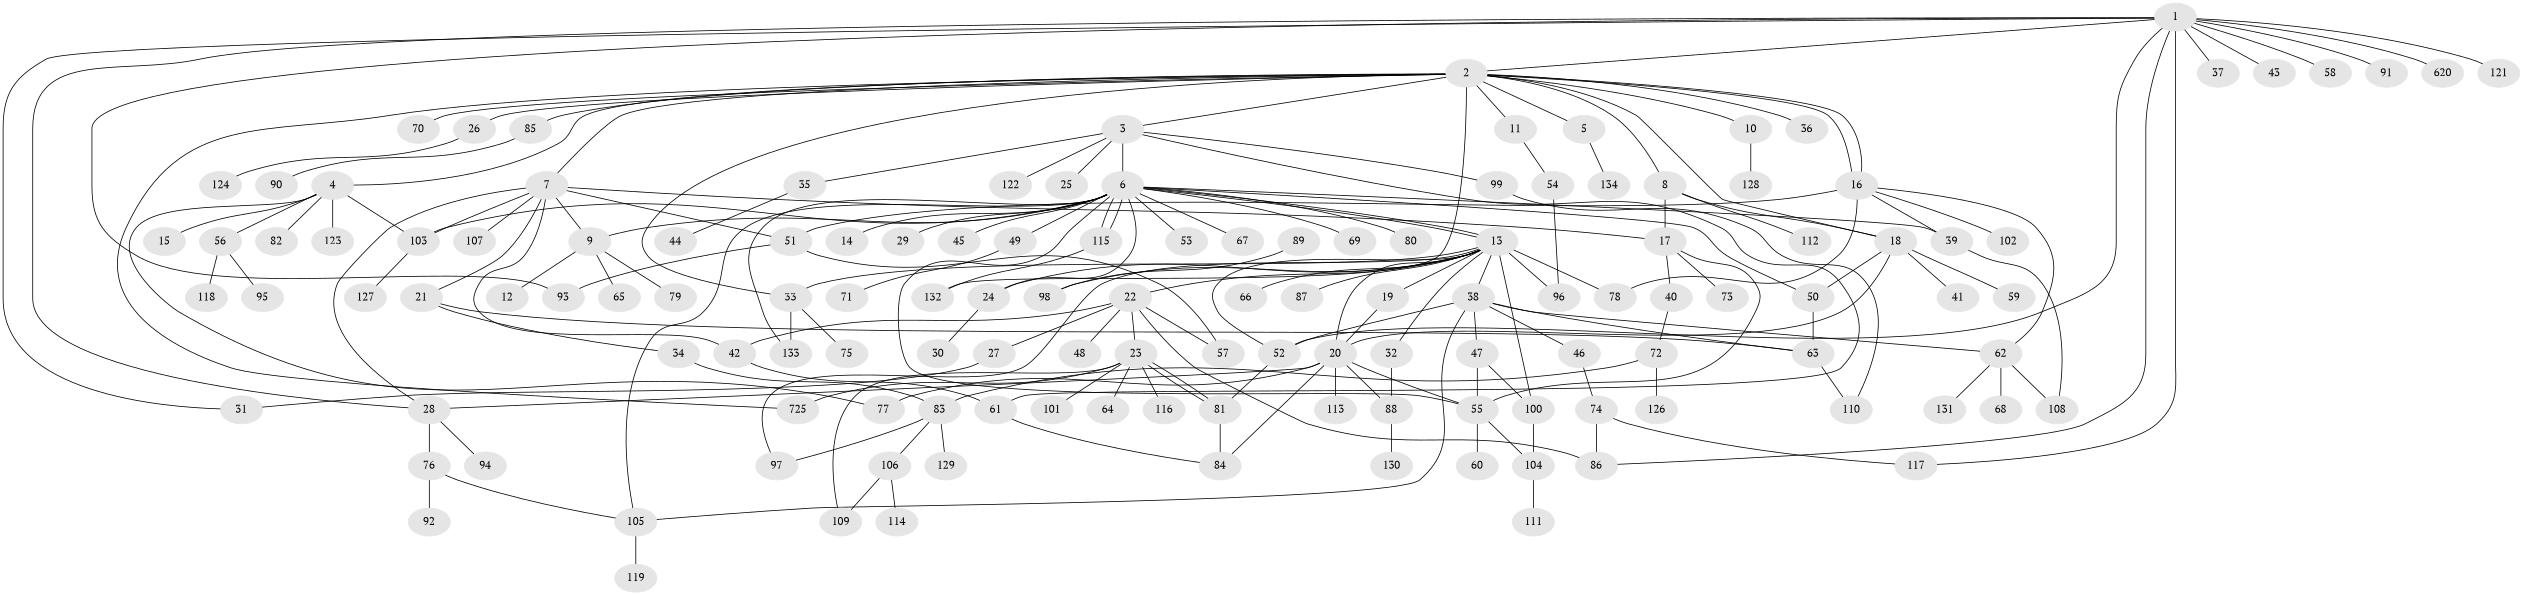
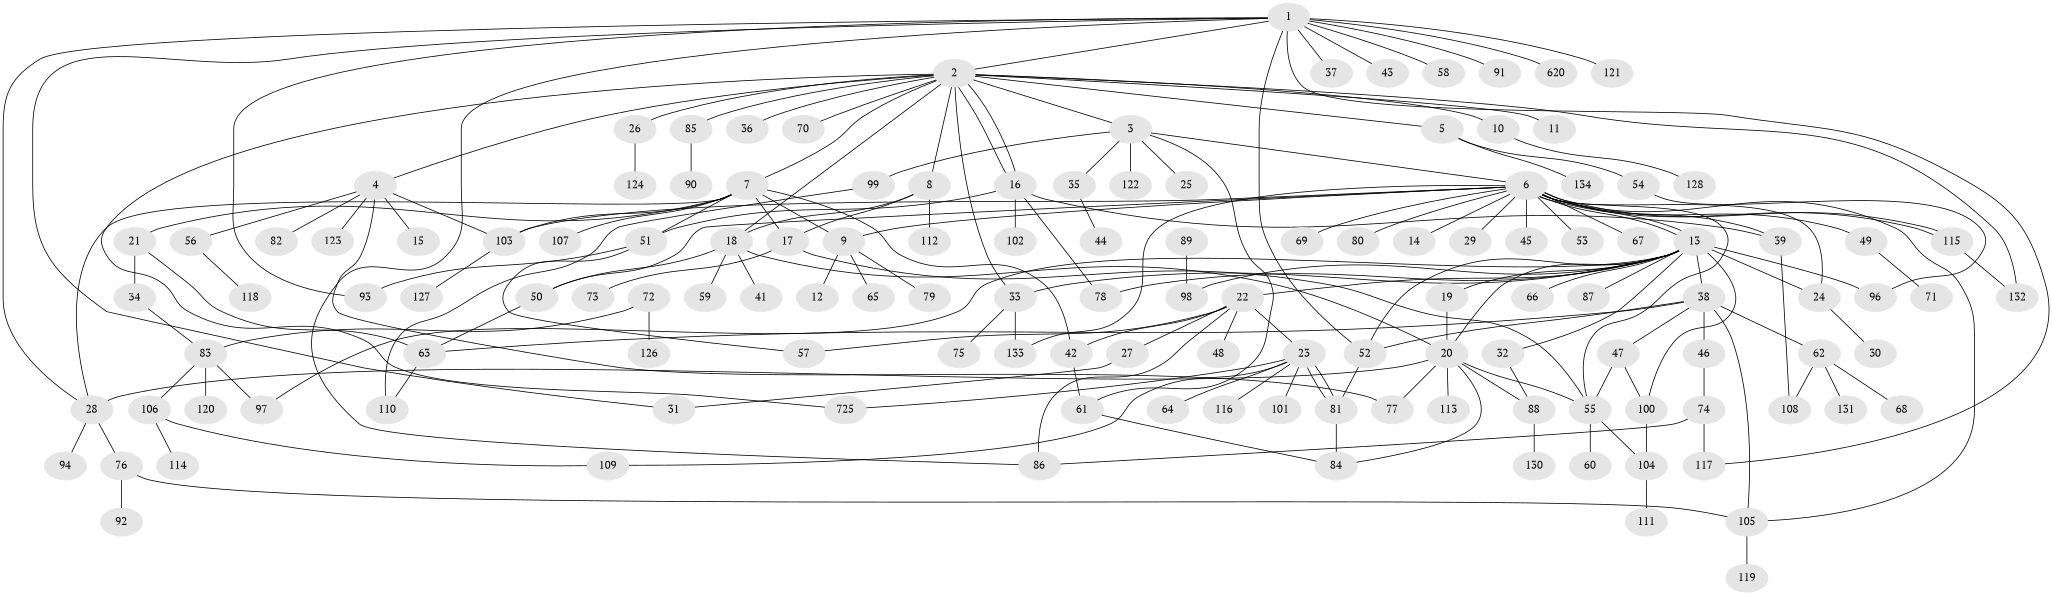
edge "11" -- "54": now "5" -- "54"
edge "16" -- "62": removed
node "95": removed
node "40": removed
node "129": label "129" -> "120"
